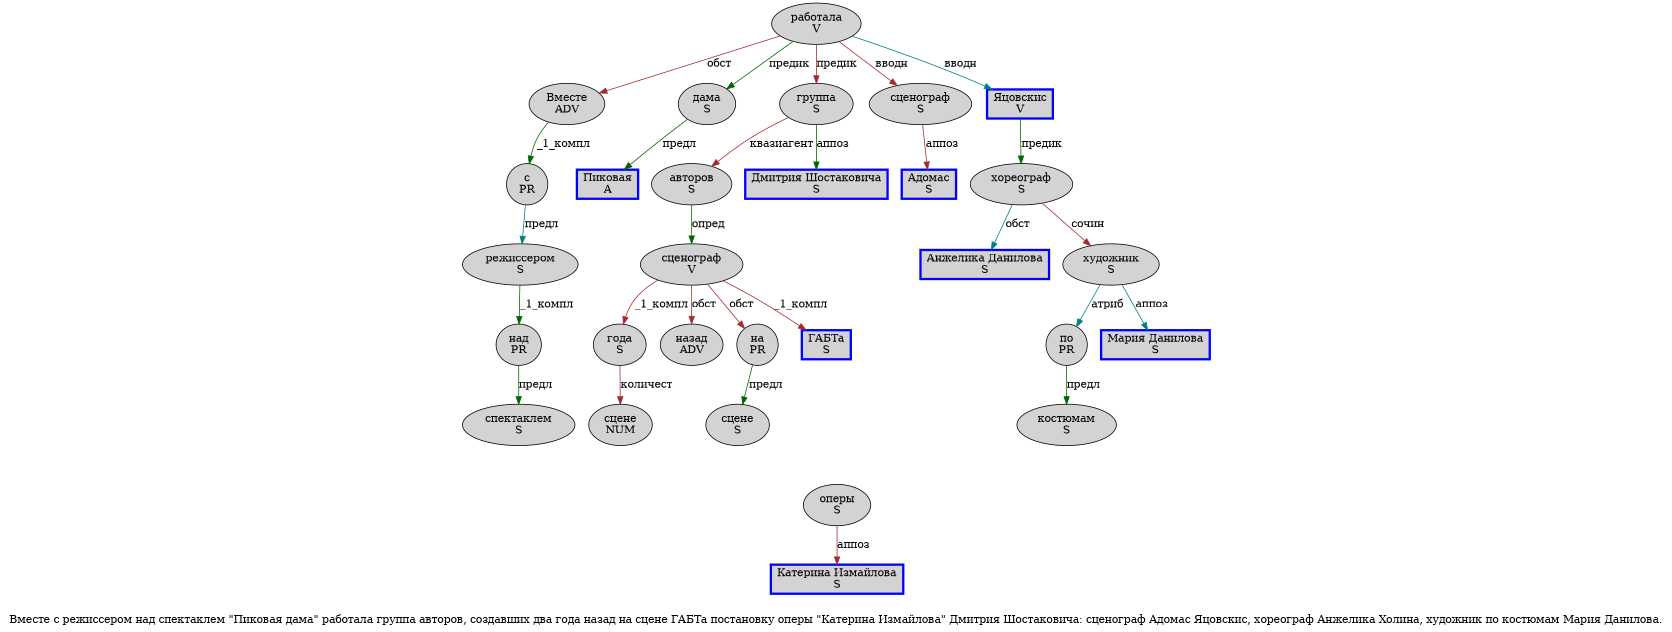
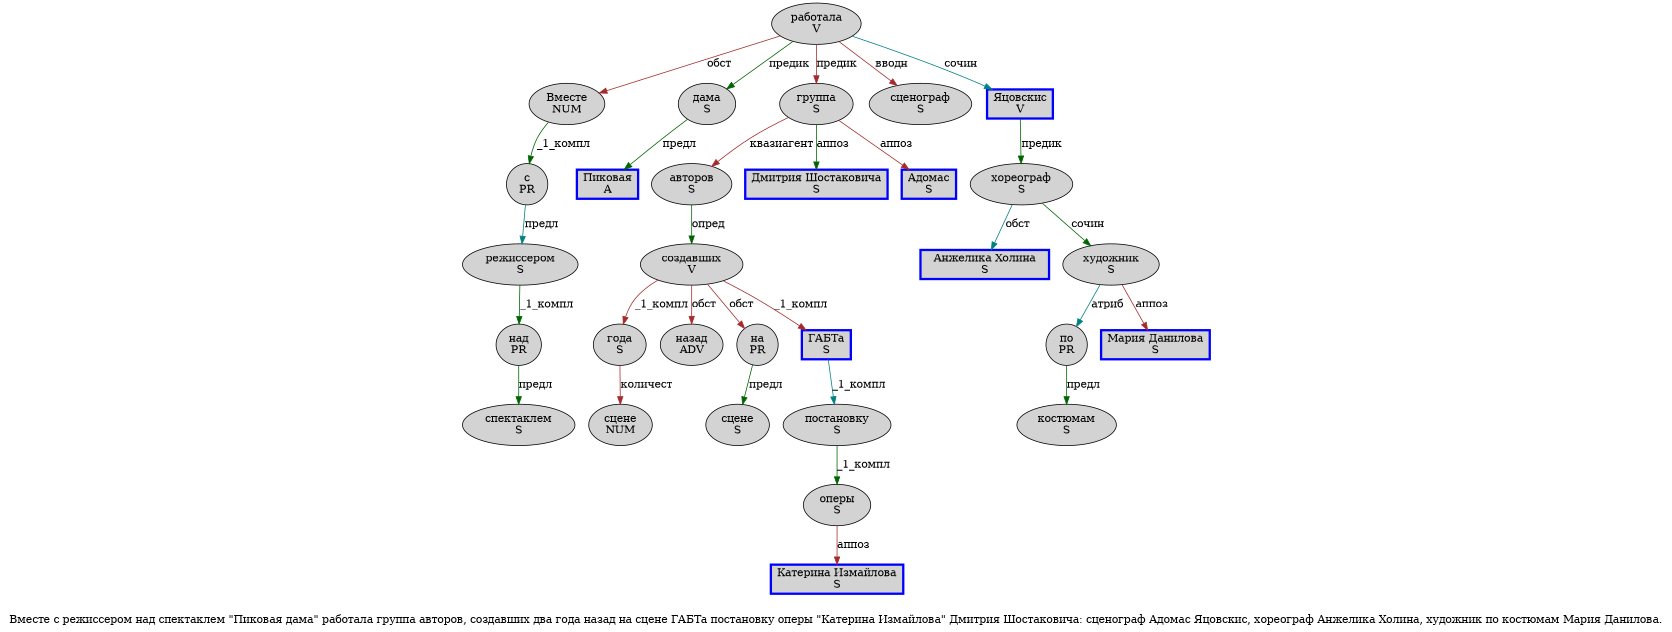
edge "работала V" -> "Яцовскис V": label "вводн" -> "сочин"
node "Вместе ADV": label "Вместе ADV" -> "Вместе NUM"
edge "сценограф S" -> "Адомас S": now "группа S" -> "Адомас S"
edge "хореограф S" -> "художник S": color brown -> darkgreen
node "сценограф V": label "сценограф V" -> "создавших V"
node "Анжелика Данилова S": label "Анжелика Данилова S" -> "Анжелика Холина S"
edge "художник S" -> "Мария Данилова S": color teal -> brown
node "постановку S": added
